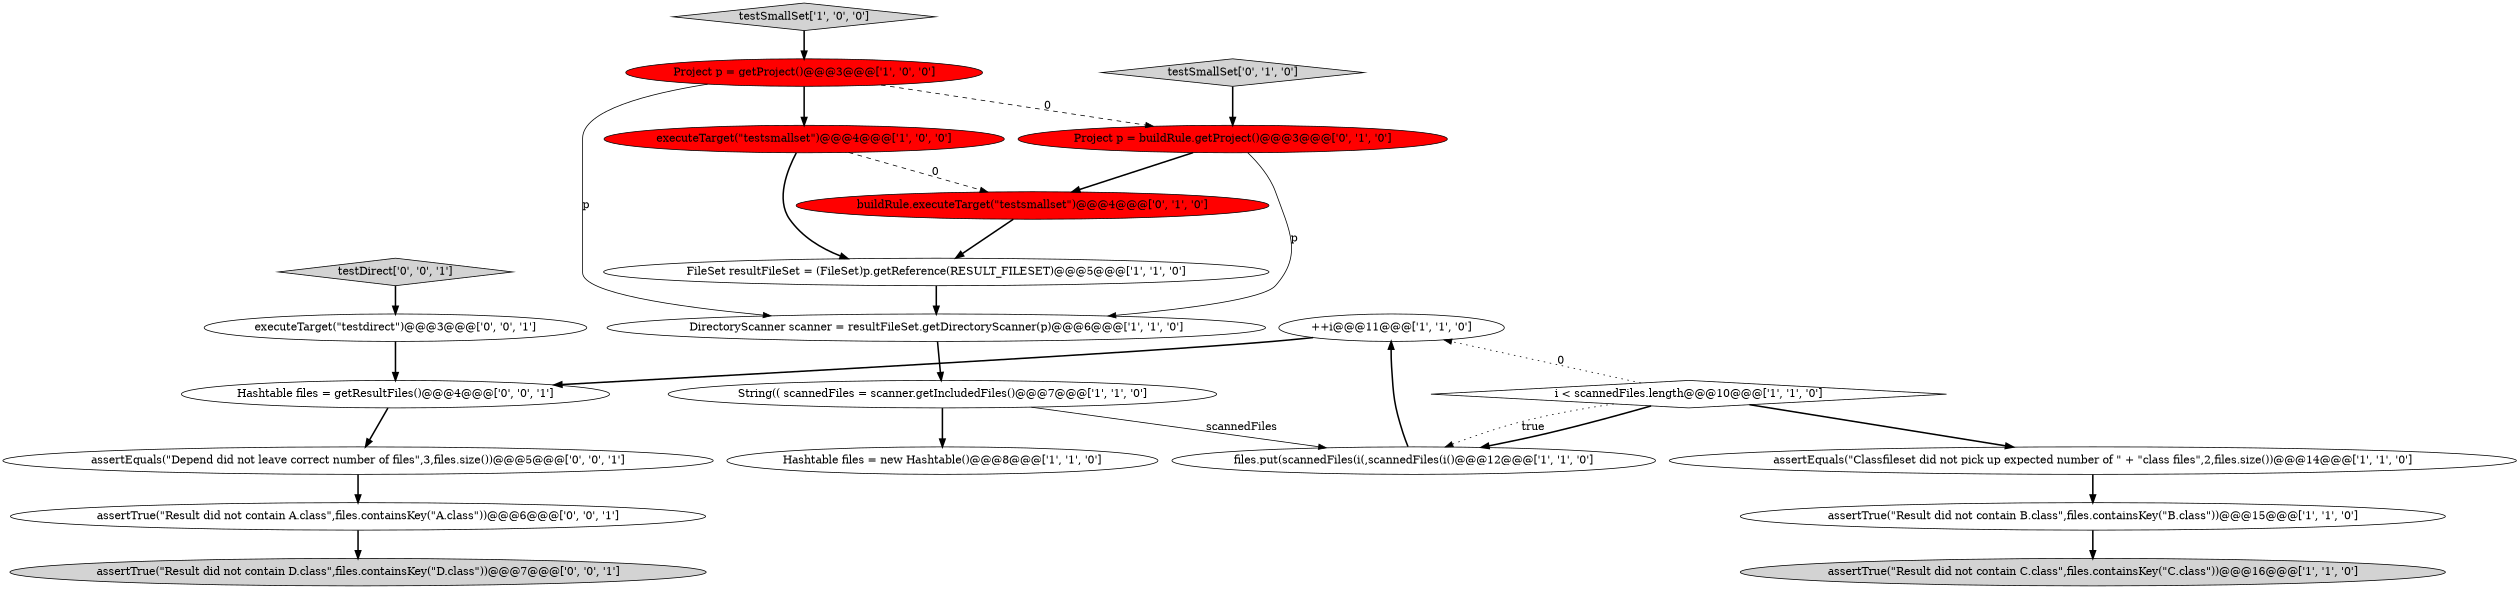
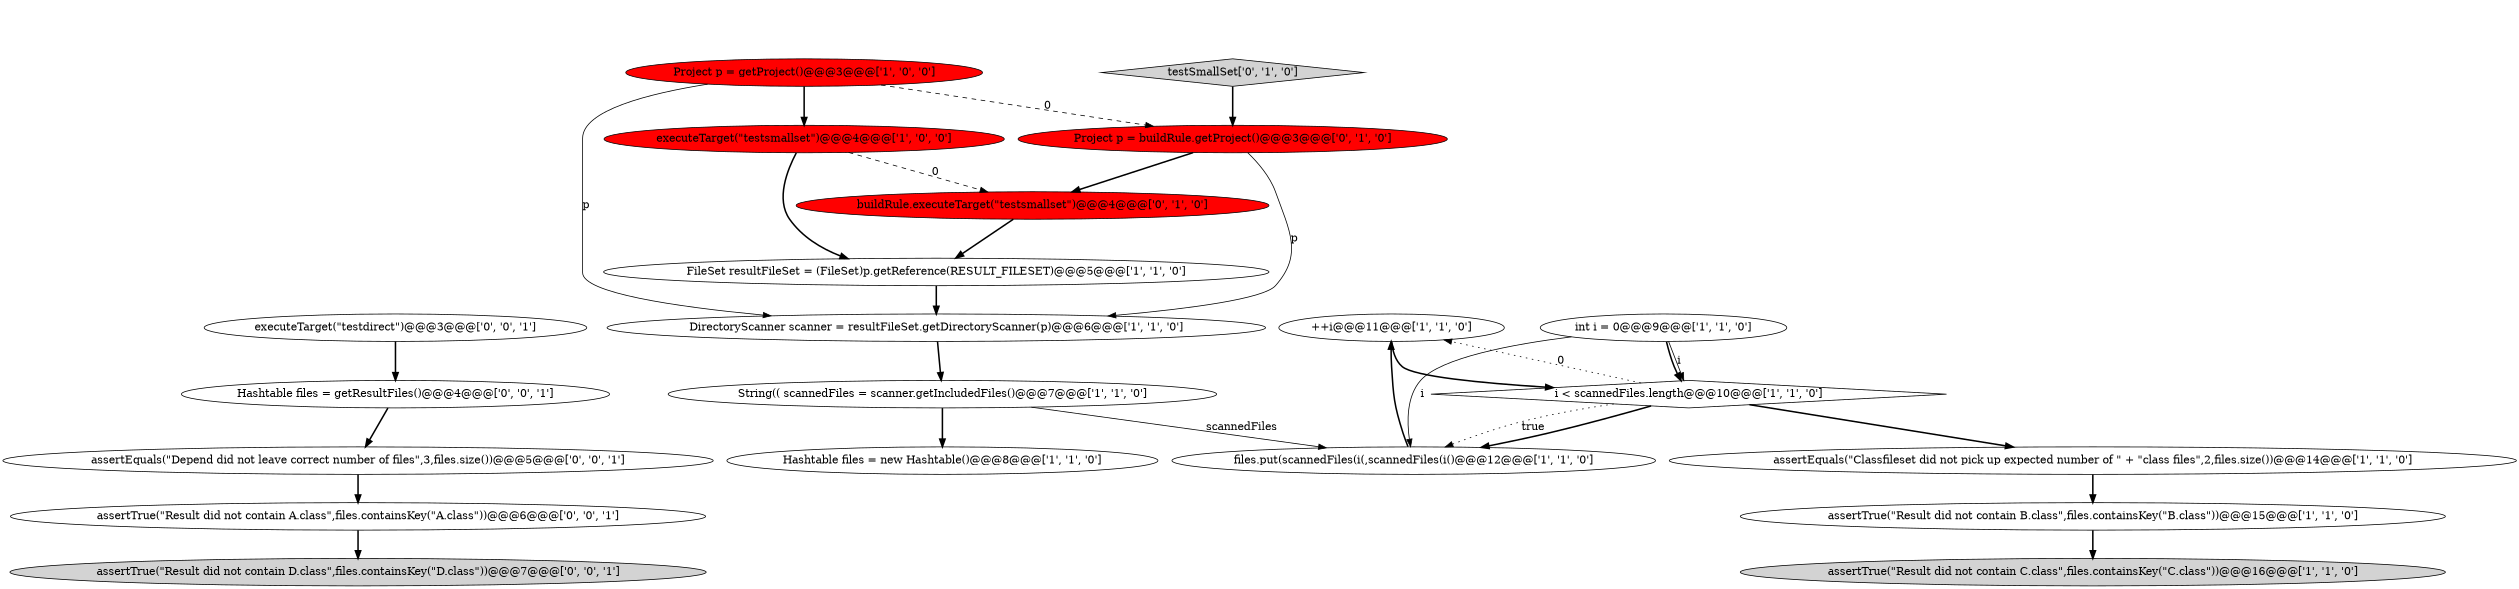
node "testSmallSet['1', '0', '0']": removed
node "testDirect['0', '0', '1']": removed
node "int i = 0@@@9@@@['1', '1', '0']": added
edge "++i@@@11@@@['1', '1', '0']" -> "Hashtable files = getResultFiles()@@@4@@@['0', '0', '1']": now "++i@@@11@@@['1', '1', '0']" -> "i < scannedFiles.length@@@10@@@['1', '1', '0']"
